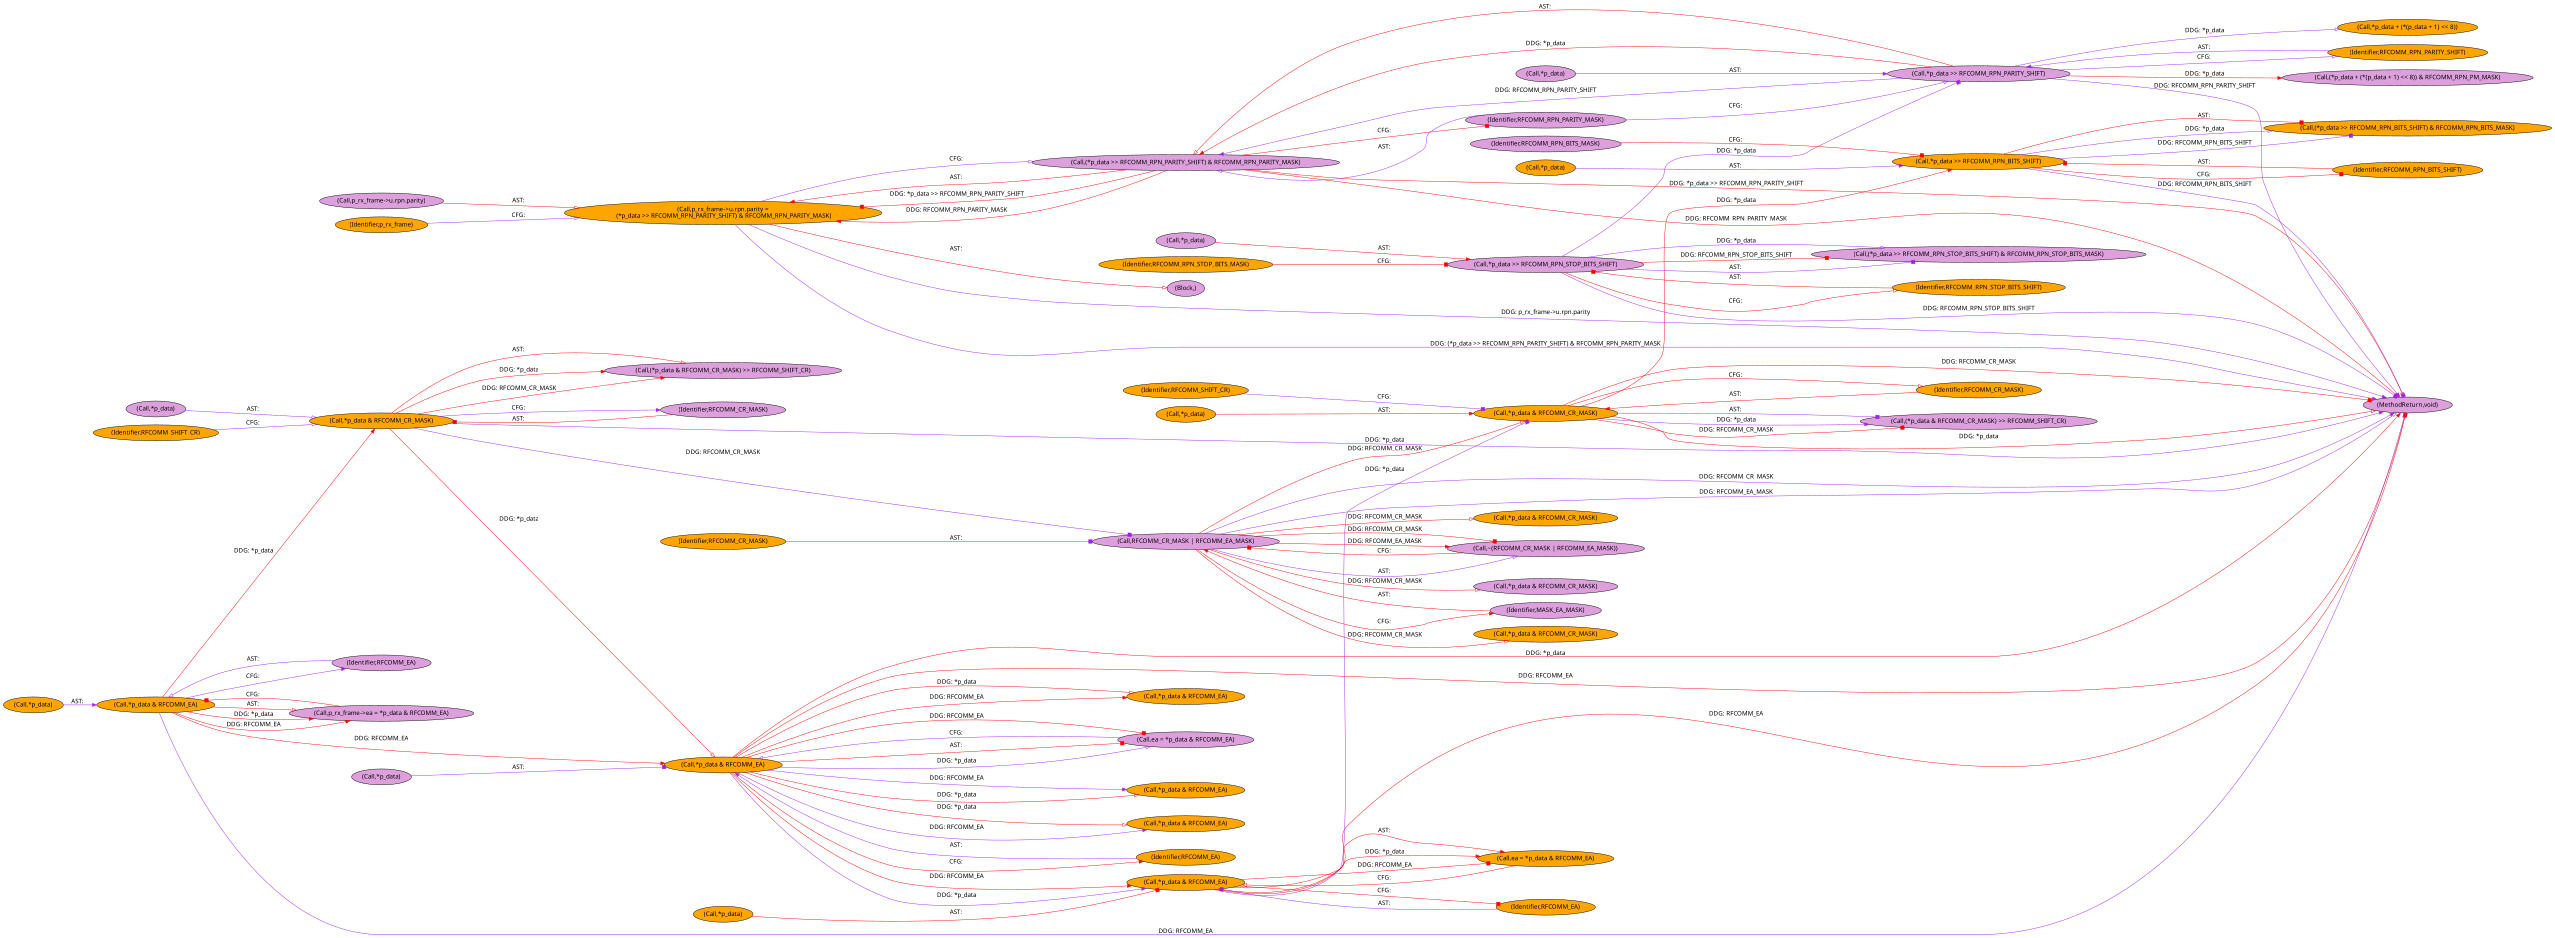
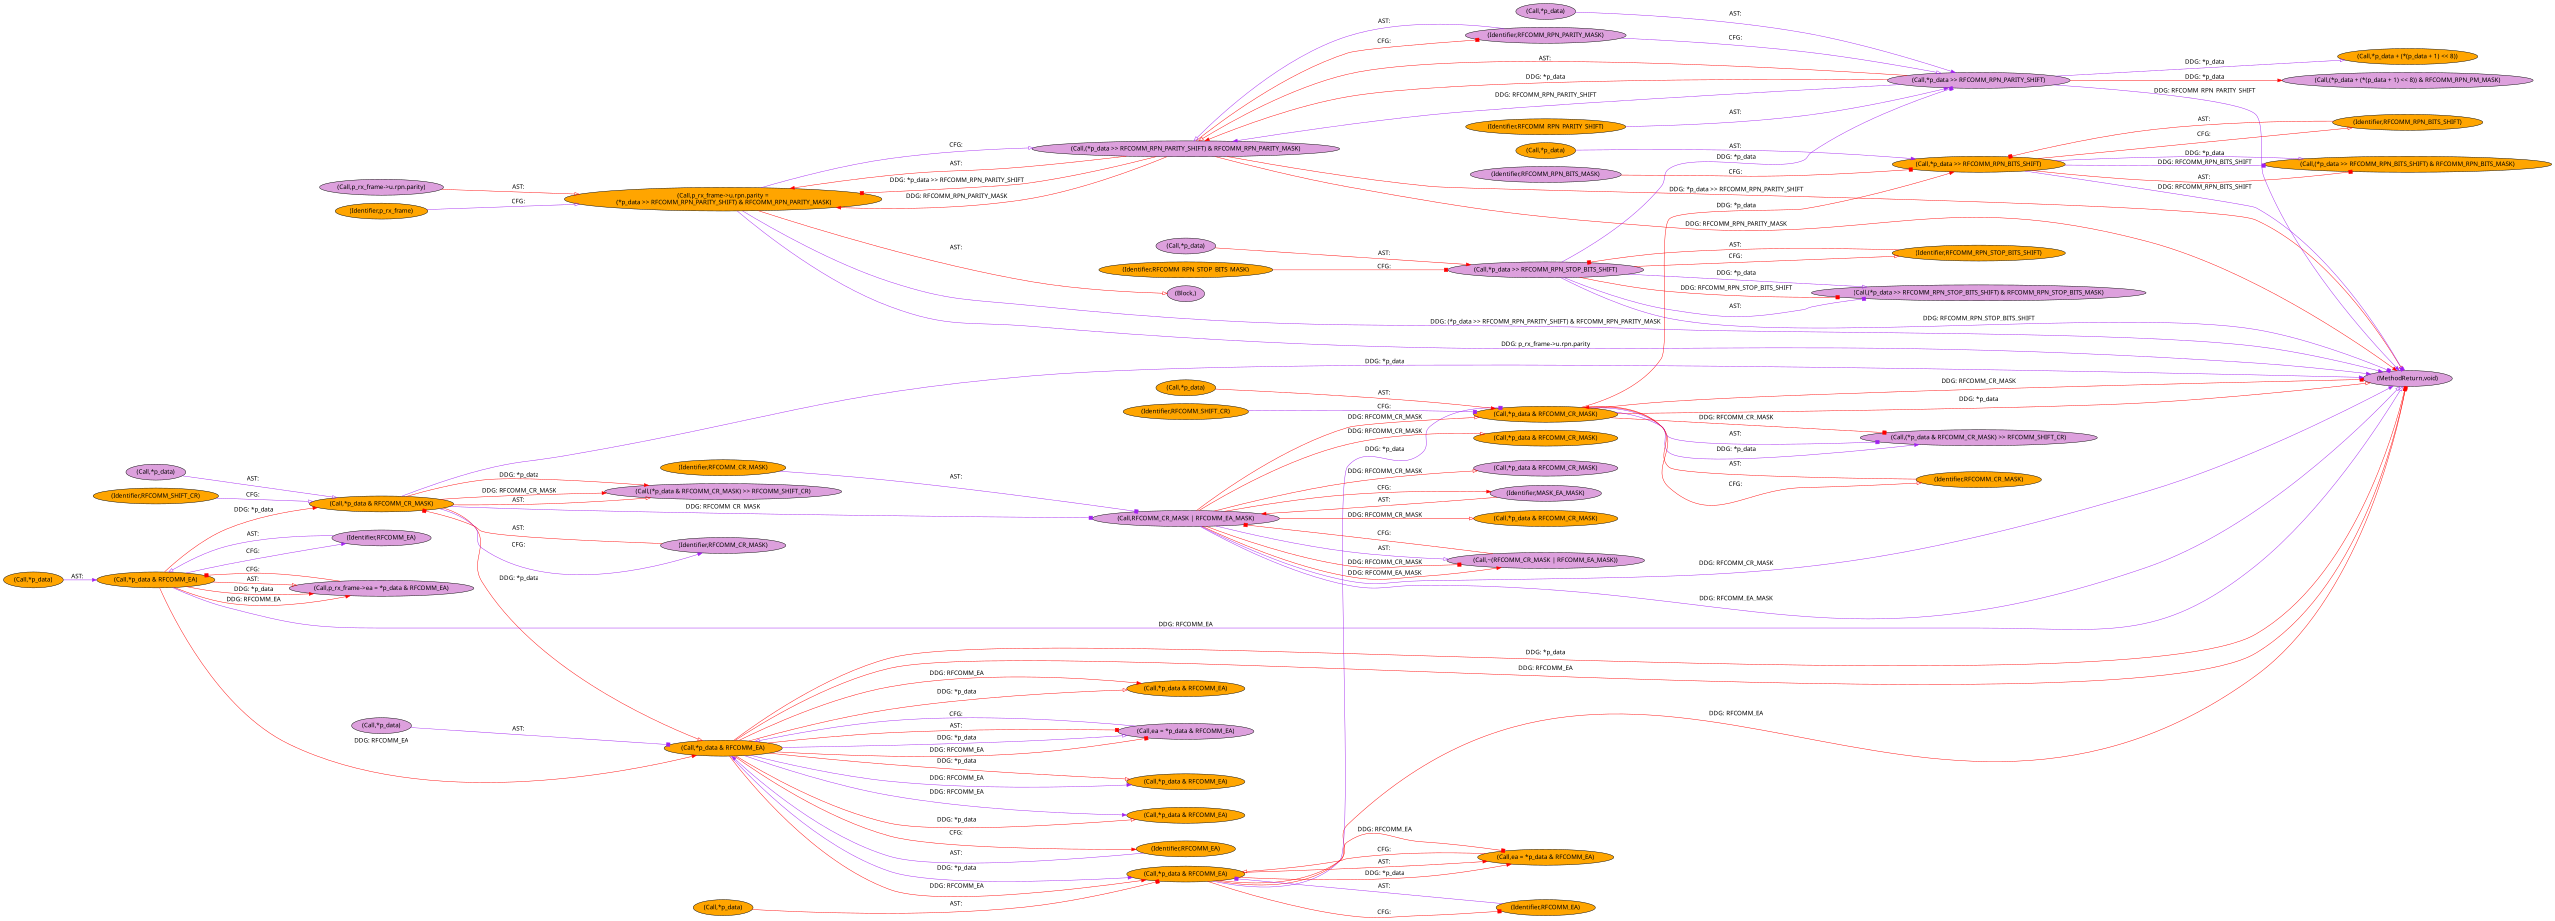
edge "(Call,*p_data >> RFCOMM_RPN_PARITY_SHIFT)" -> "(Identifier,RFCOMM_RPN_PARITY_SHIFT)": removed, label "CFG:"
edge "(Call,*p_data >> RFCOMM_RPN_BITS_SHIFT)" -> "(Identifier,RFCOMM_RPN_BITS_SHIFT)": arrowhead box -> onormal
